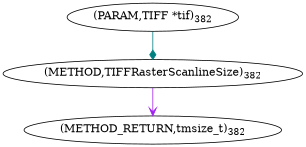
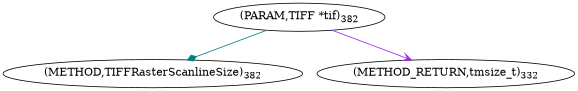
edge "(METHOD,TIFFRasterScanlineSize)" -> "(METHOD_RETURN,tmsize_t)": now "(PARAM,TIFF *tif)" -> "(METHOD_RETURN,tmsize_t)"
node "(METHOD_RETURN,tmsize_t)": text "382" -> "332"
